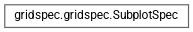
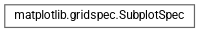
node "gridspec.gridspec.SubplotSpec": label "gridspec.gridspec.SubplotSpec" -> "matplotlib.gridspec.SubplotSpec"
